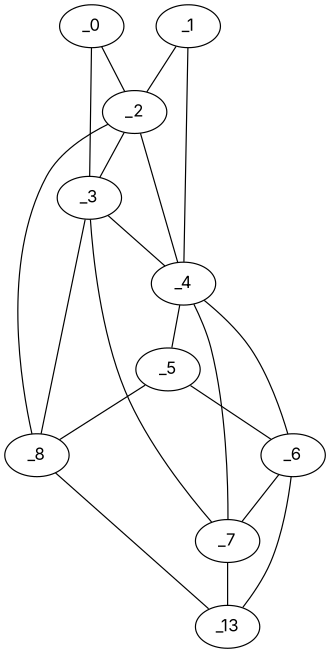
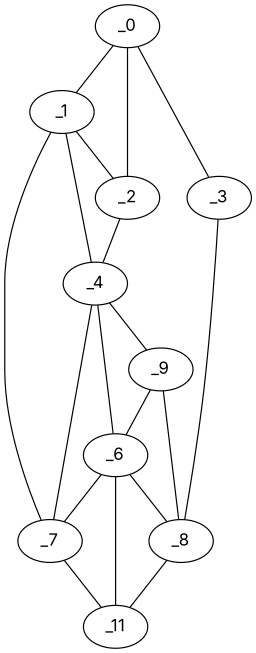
edge "_0" -- "_1": added
edge "_2" -- "_3": removed
edge "_3" -- "_4": removed
edge "_2" -- "_8": now "_6" -- "_8"
node "_5": label "_5" -> "_9"
edge "_3" -- "_7": now "_1" -- "_7"
node "_13": label "_13" -> "_11"
